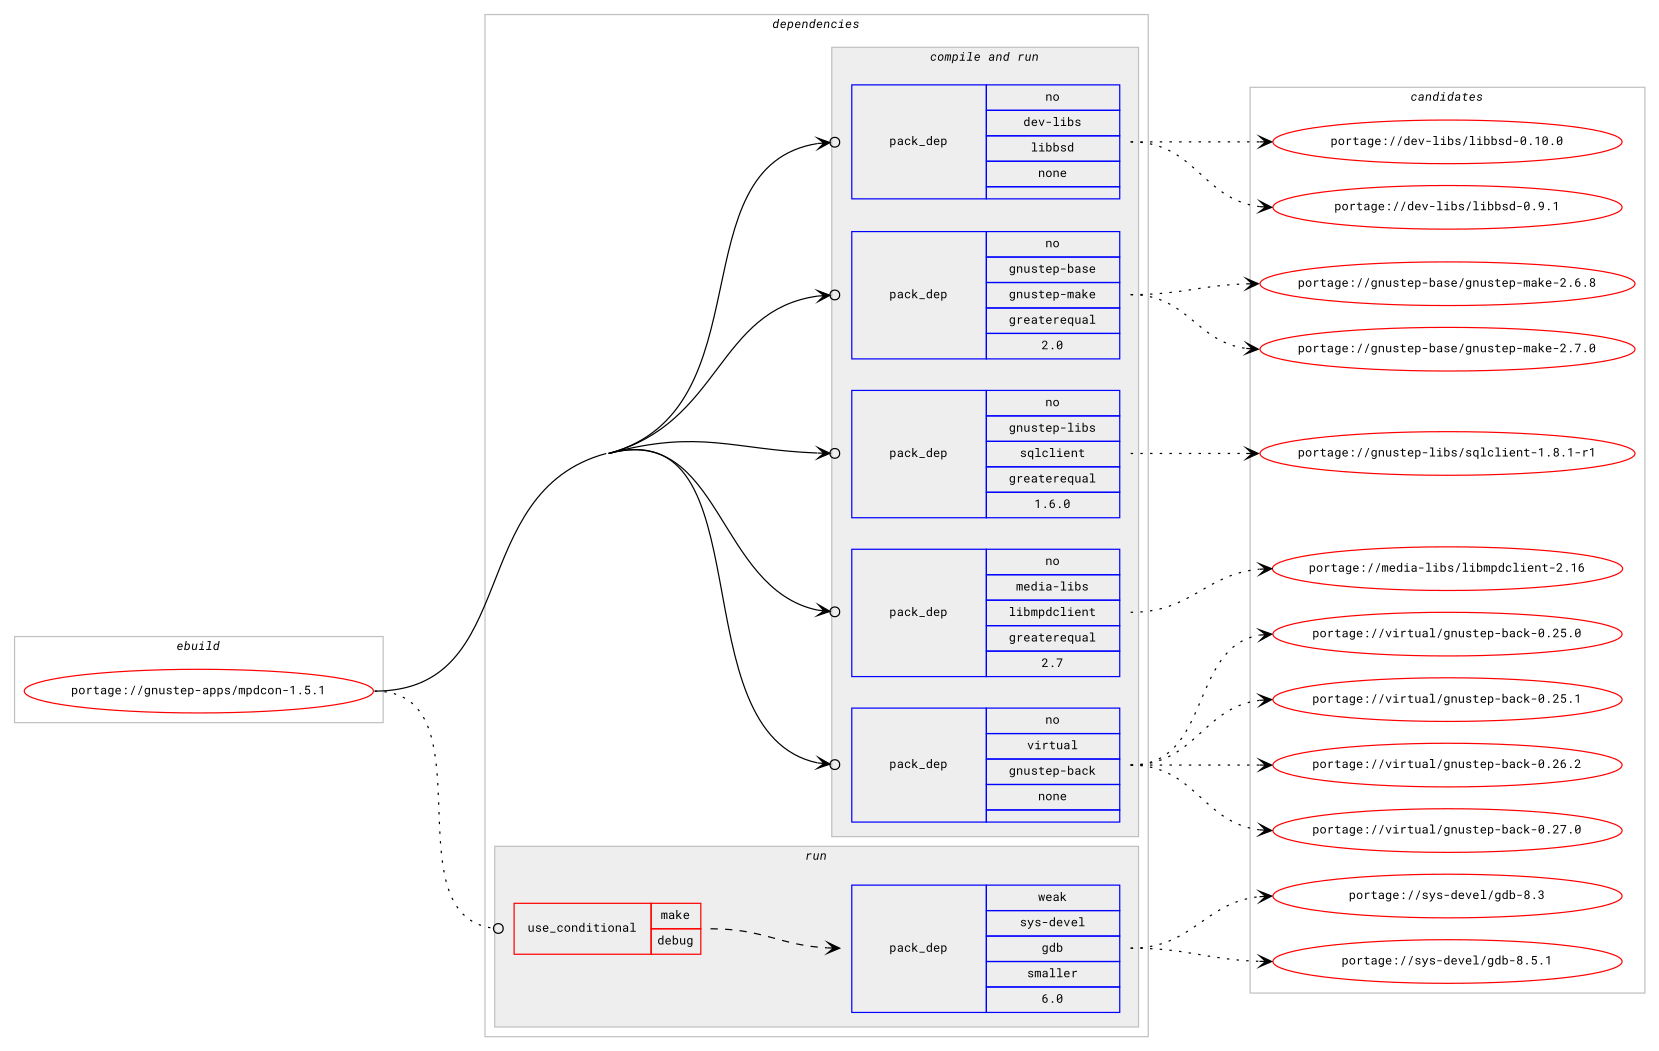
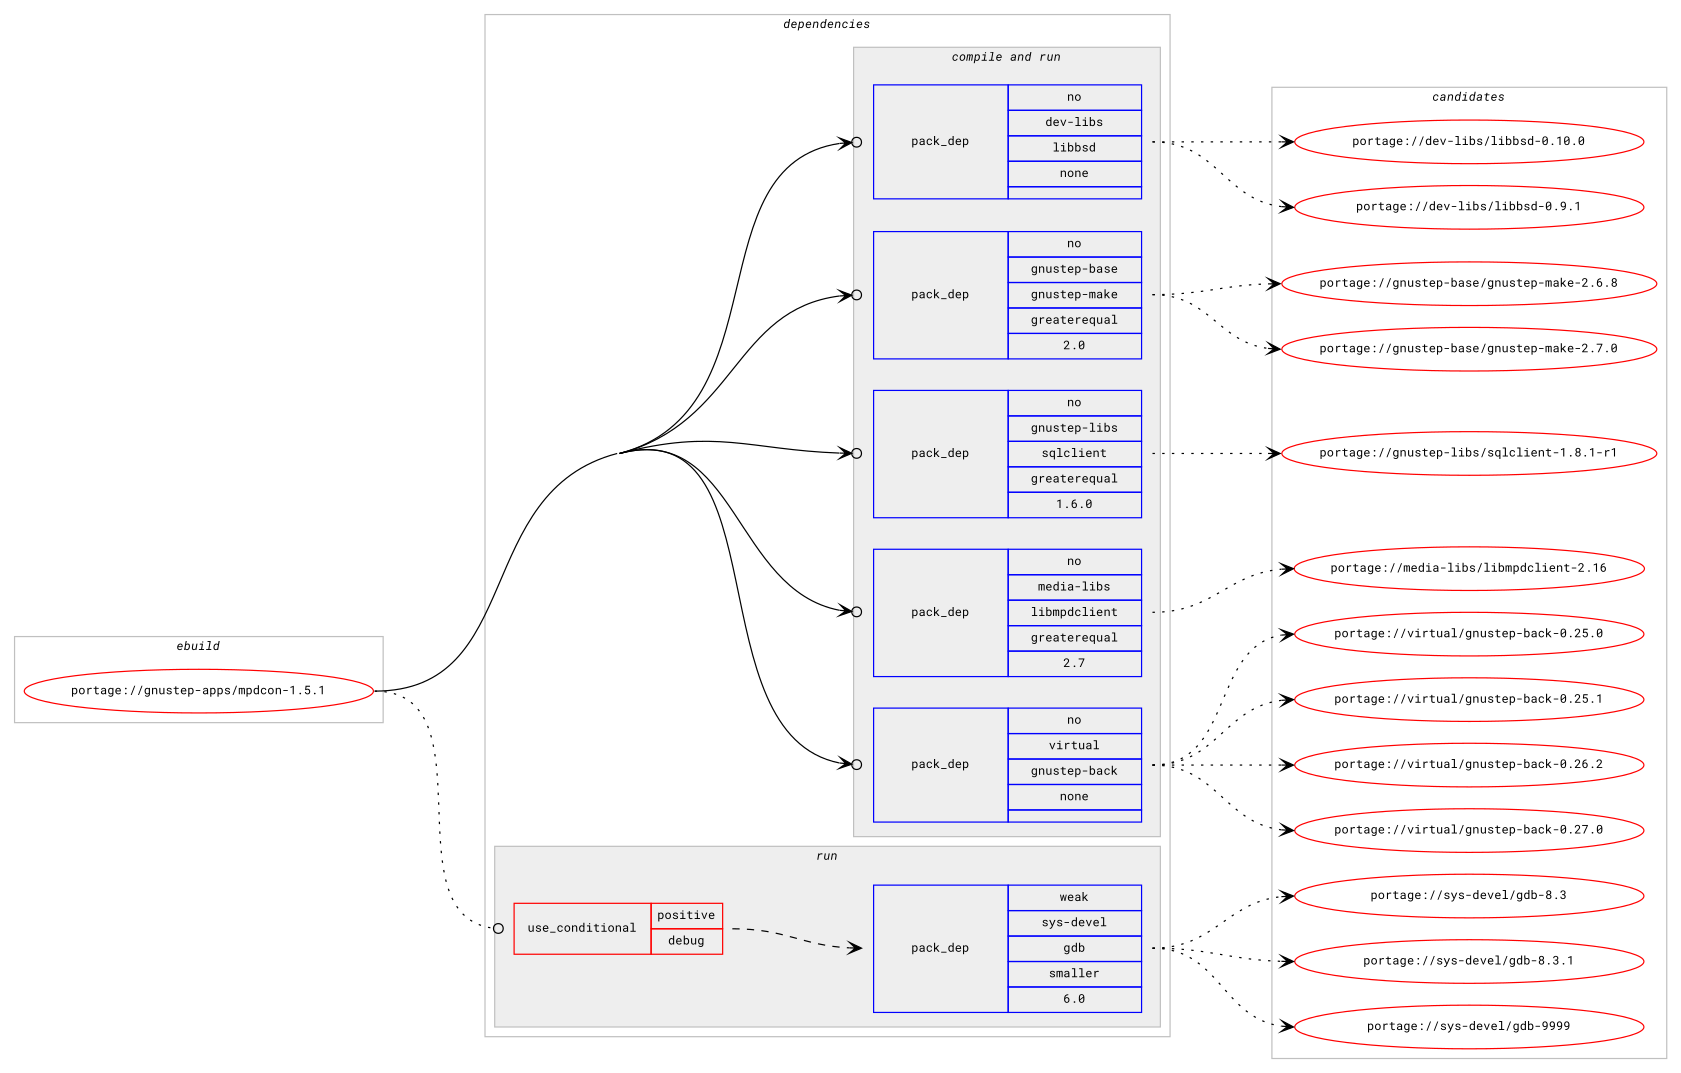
node "use_conditional": text "make" -> "positive"
node "portage://sys-devel/gdb-8.5.1": label "portage://sys-devel/gdb-8.5.1" -> "portage://sys-devel/gdb-8.3.1"
node "portage://sys-devel/gdb-9999": added
